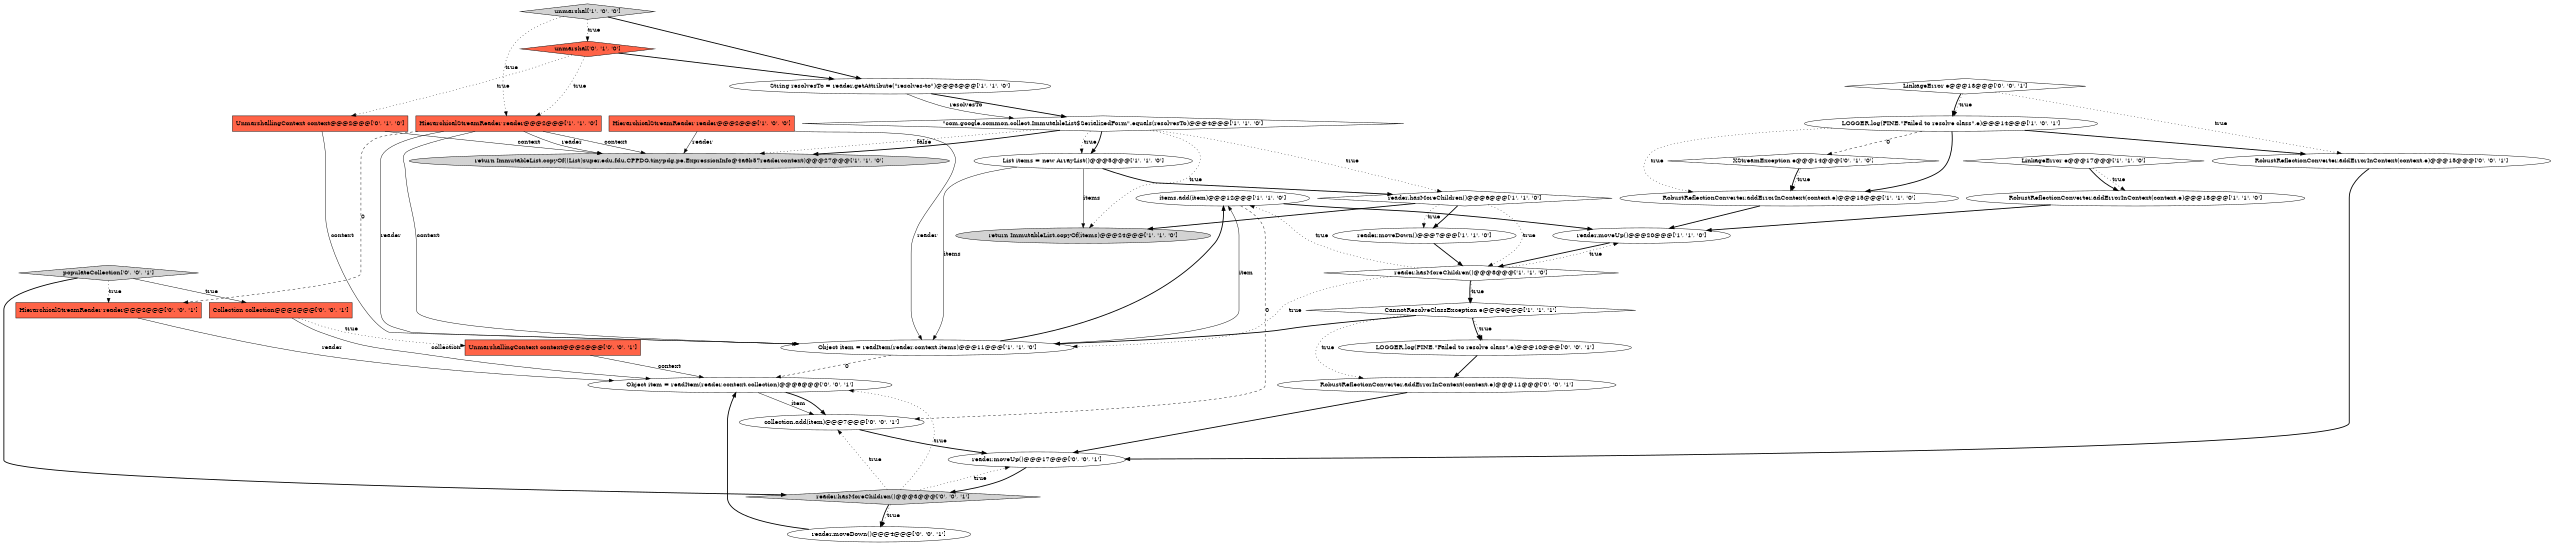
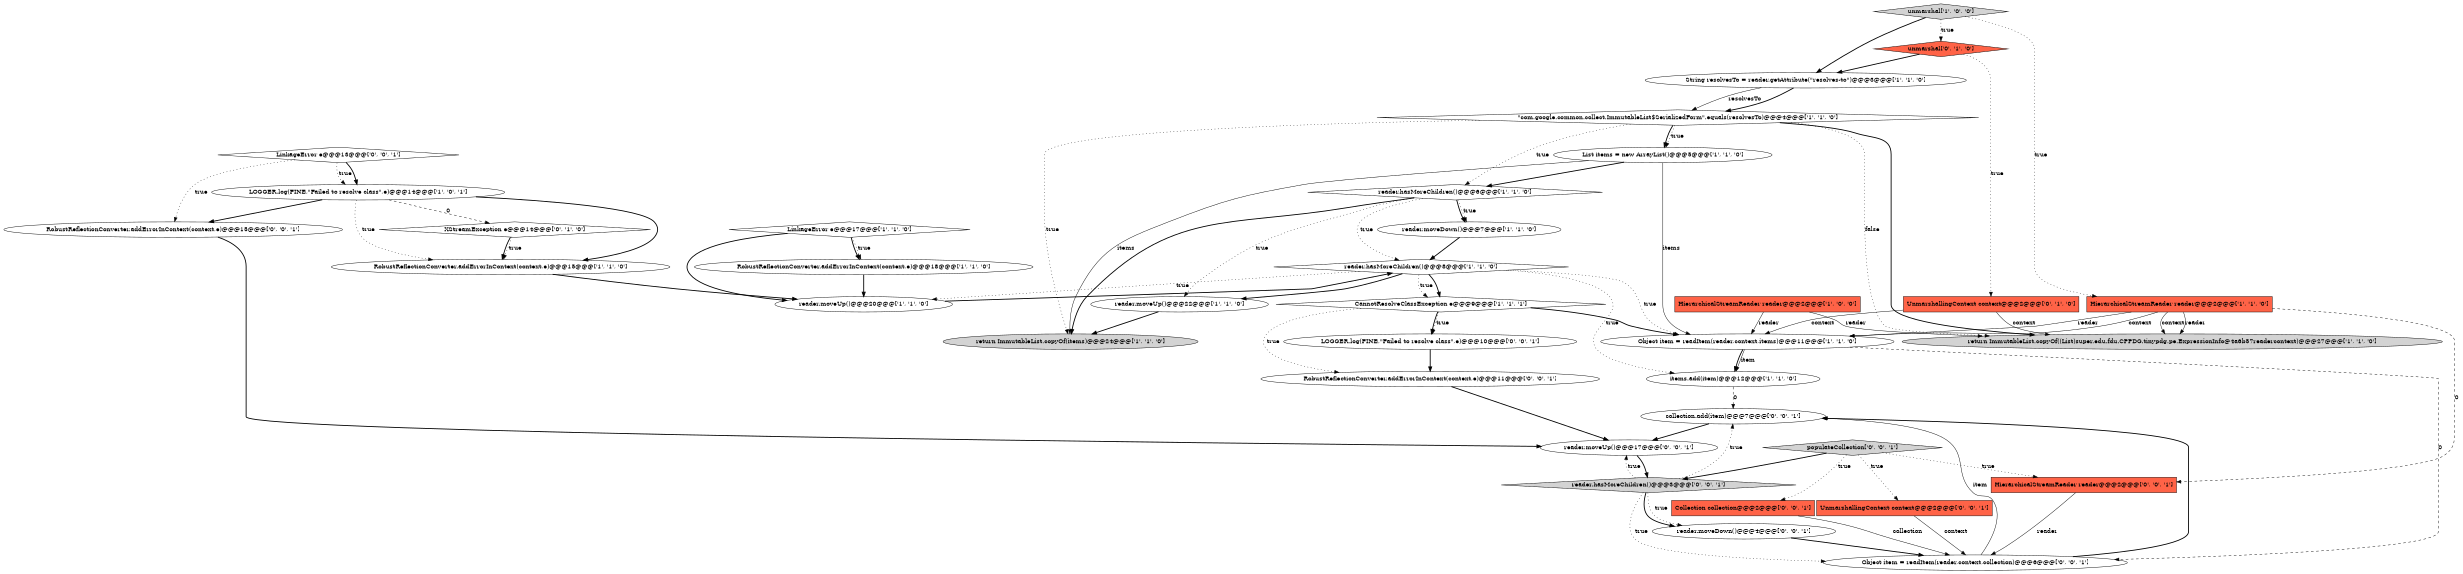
edge "unmarshal['0', '1', '0']" -> "HierarchicalStreamReader reader@@@2@@@['1', '1', '0']": removed, label "true"
edge "items.add(item)@@@12@@@['1', '1', '0']" -> "reader.moveUp()@@@20@@@['1', '1', '0']": now "LinkageError e@@@17@@@['1', '1', '0']" -> "reader.moveUp()@@@20@@@['1', '1', '0']"
edge "populateCollection['0', '0', '1']" -> "Collection collection@@@2@@@['0', '0', '1']": style solid -> dotted
node "reader.moveUp()@@@22@@@['1', '1', '0']": added
edge "Collection collection@@@2@@@['0', '0', '1']" -> "UnmarshallingContext context@@@2@@@['0', '0', '1']": now "populateCollection['0', '0', '1']" -> "UnmarshallingContext context@@@2@@@['0', '0', '1']"
